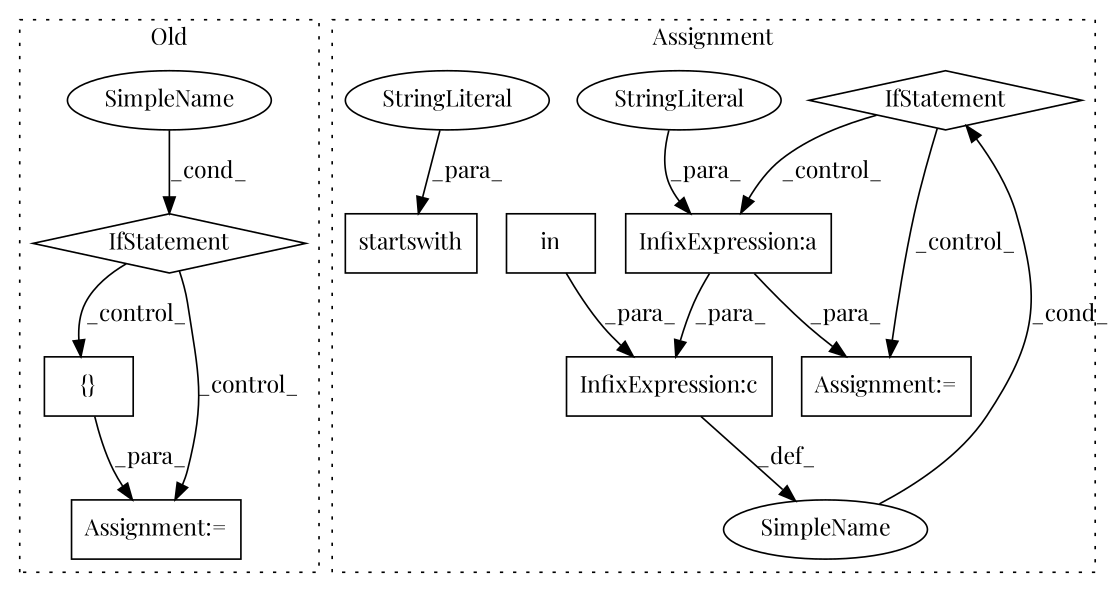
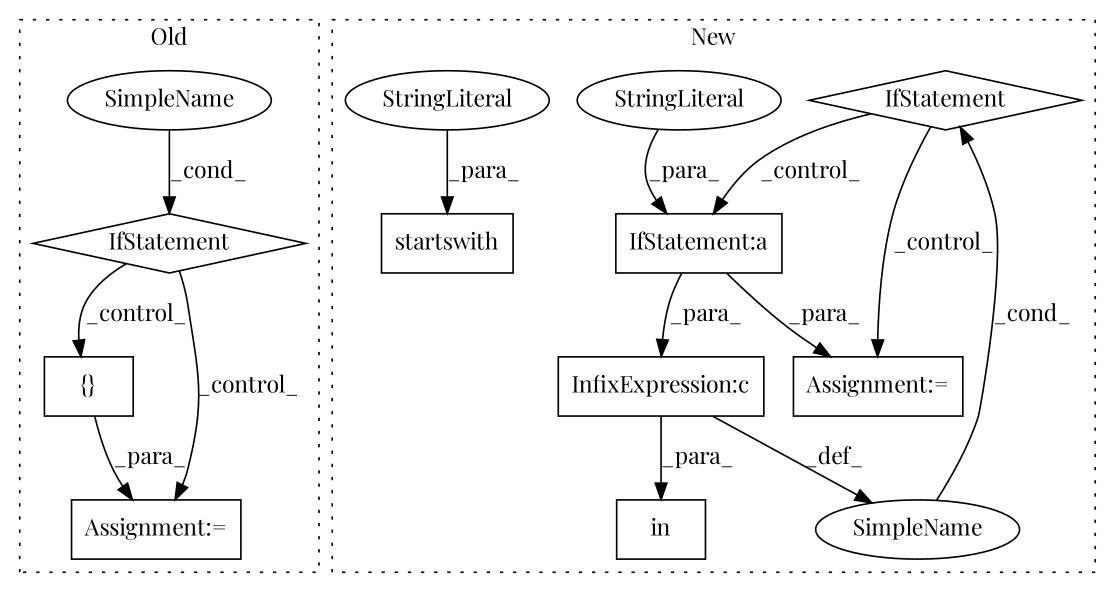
cluster "Assignment": label "Assignment" -> "New"
node "InfixExpression:a": label "InfixExpression:a" -> "IfStatement:a"
edge "in" -> "InfixExpression:c": reversed
